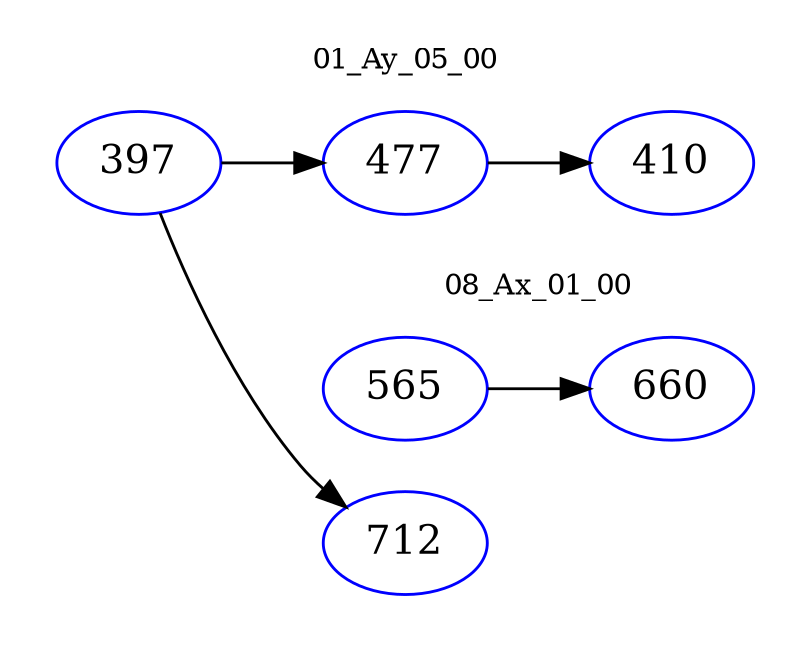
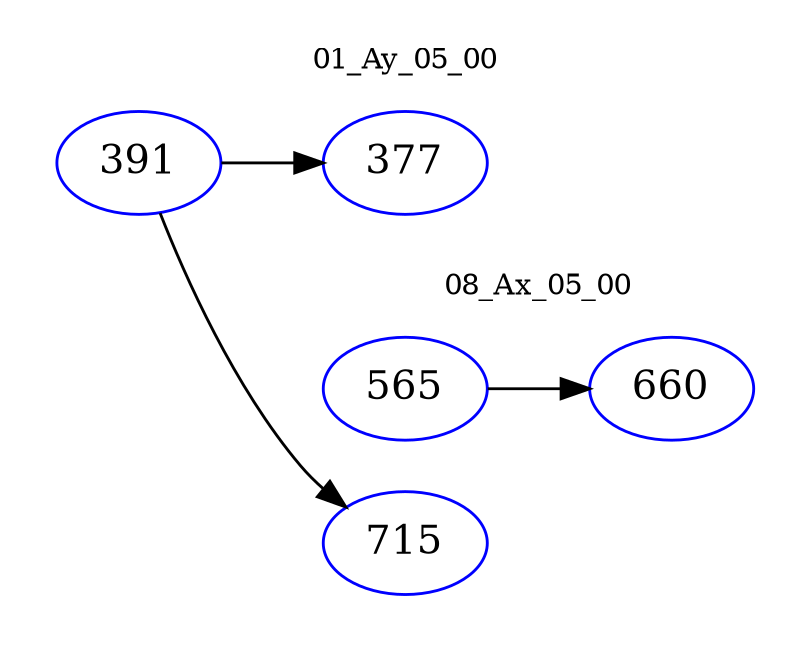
node "397": label "397" -> "391"
node "477": label "477" -> "377"
node "410": removed
cluster "08_Ax_01_00": label "08_Ax_01_00" -> "08_Ax_05_00"
node "712": label "712" -> "715"
